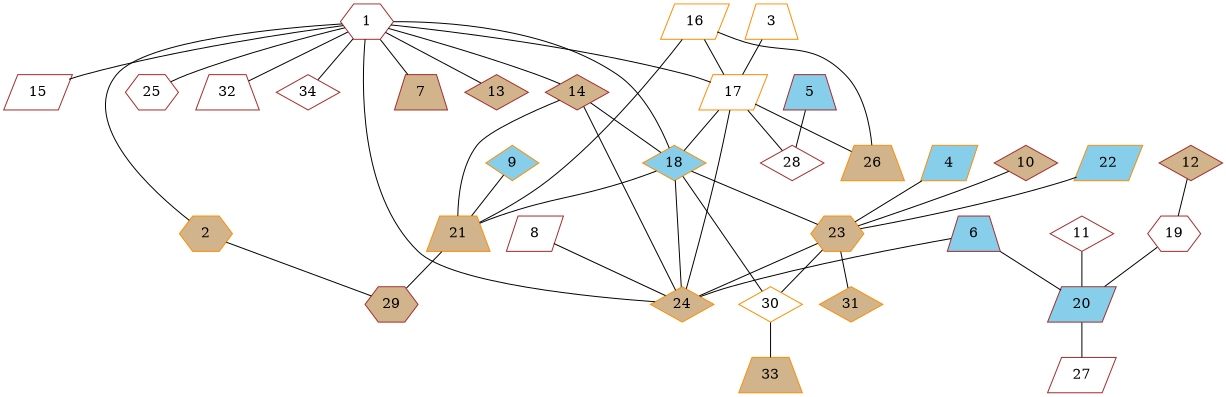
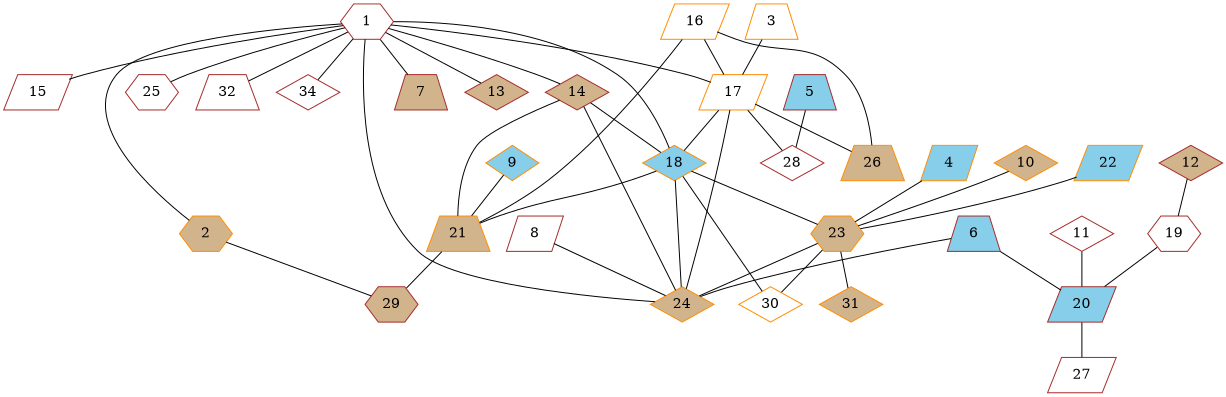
node "10": color brown -> darkorange
node "33": removed
